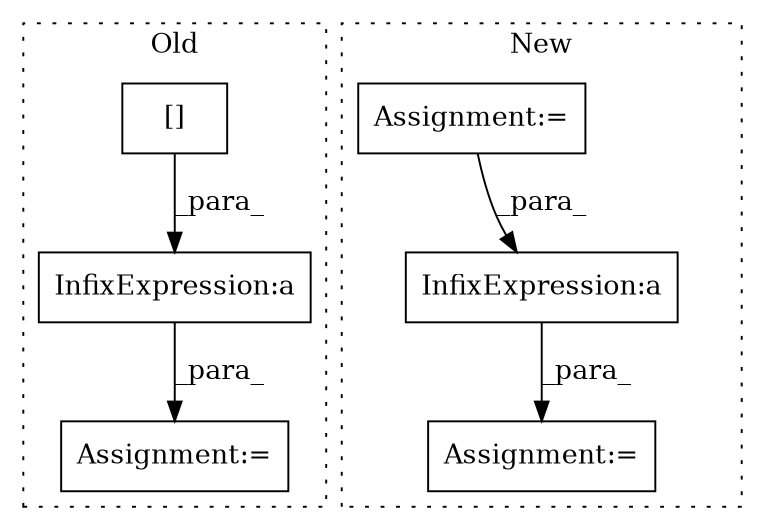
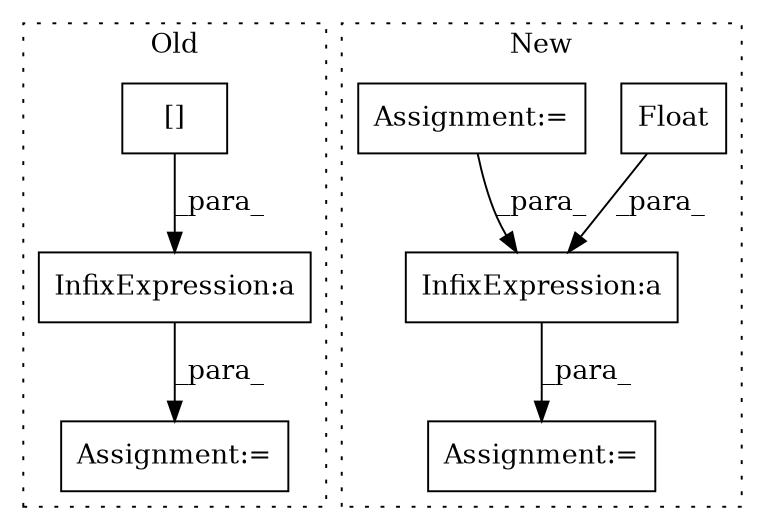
node "Float": added
